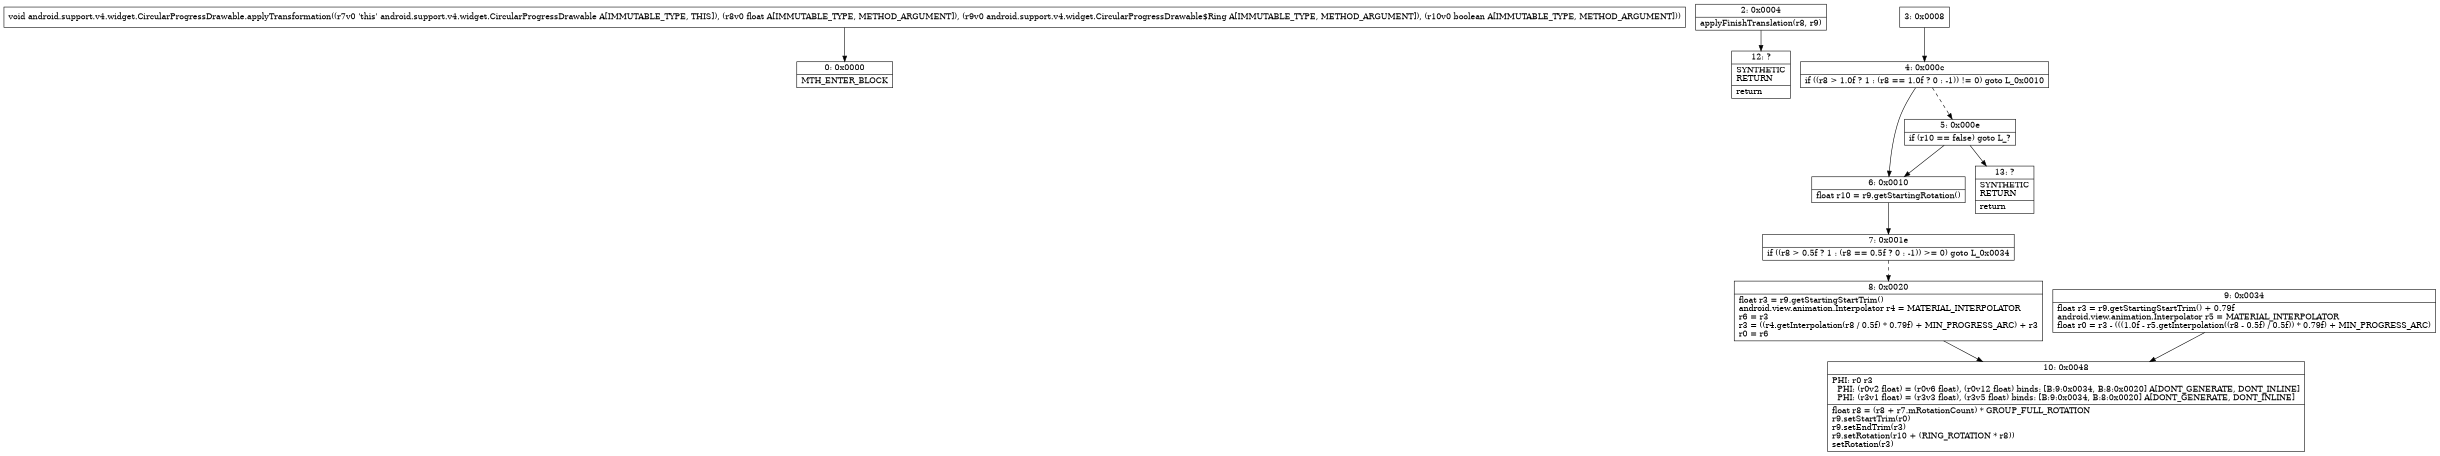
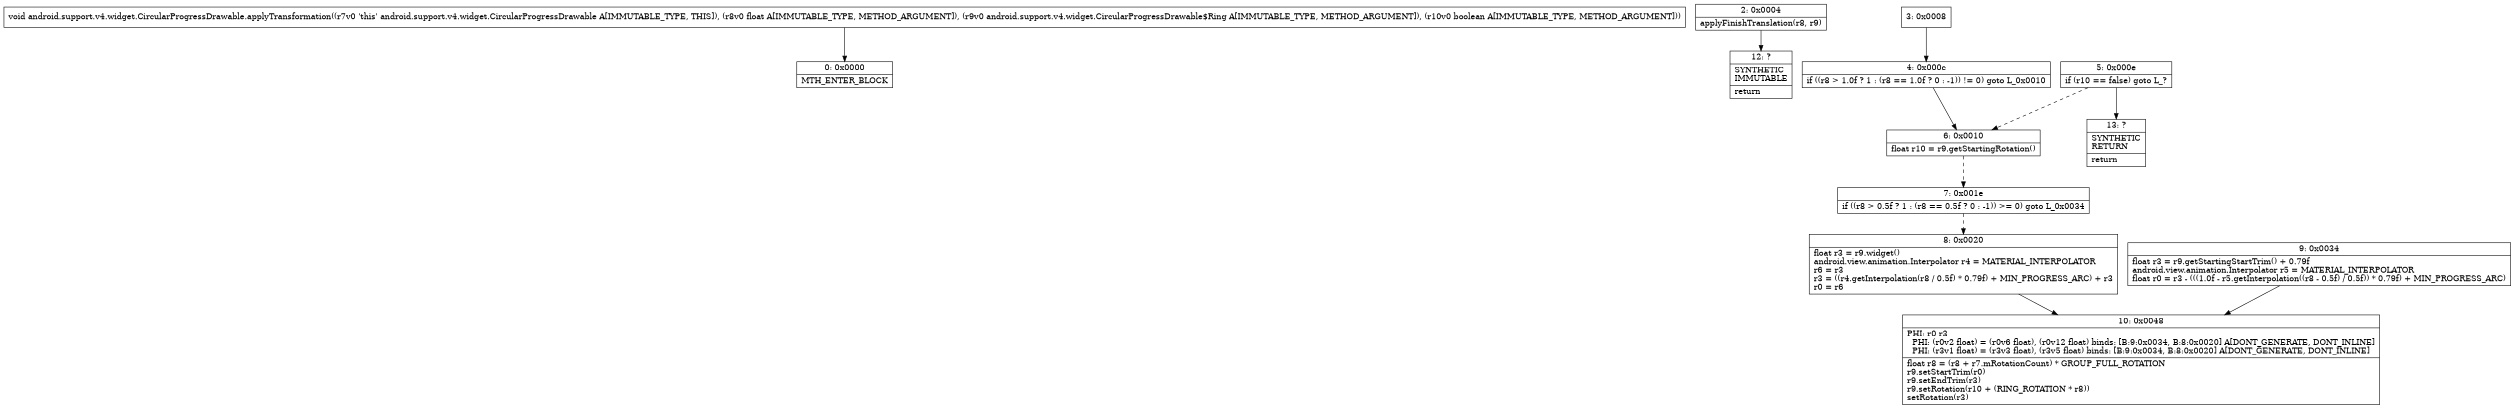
node "12: ?": text "RETURN" -> "IMMUTABLE"
edge "4: 0x000c" -> "5: 0x000e": removed
edge "5: 0x000e" -> "6: 0x0010": style solid -> dashed
edge "6: 0x0010" -> "7: 0x001e": style solid -> dashed
node "8: 0x0020": text "float r3 = r9.getStartingStartTrim()" -> "float r3 = r9.widget()"
